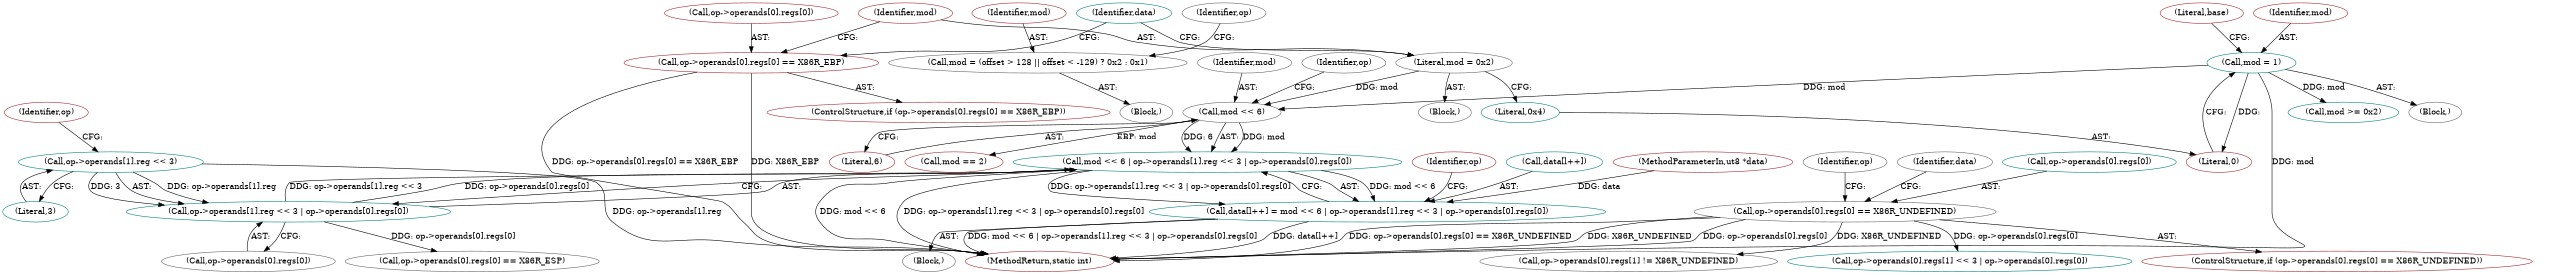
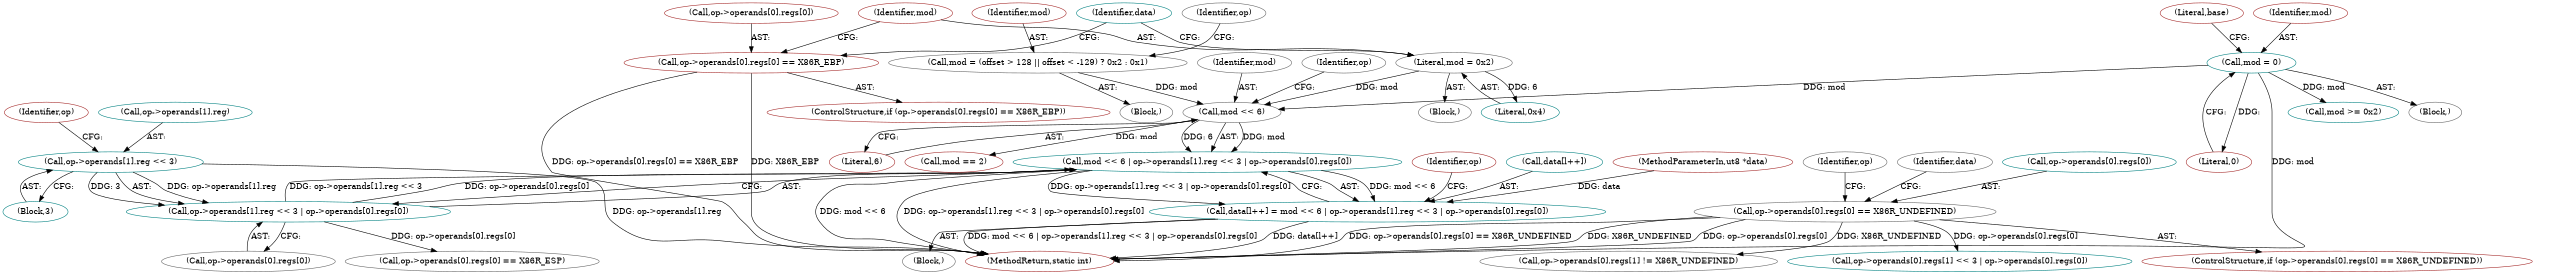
node "(Call,mod = 1)": label "(Call,mod = 1)" -> "(Call,mod = 0)"
edge "(Call,mod = (offset > 128 || offset < -129) ? 0x2 : 0x1)" -> "(Call,mod << 6)": added, label "DDG: mod"
edge "(Literal,mod = 0x2)" -> "(Literal,0x4)": label "CFG: " -> "DDG: 6"
node "(Call,op->operands[1].reg)": added
edge "(Literal,0x4)" -> "(Literal,0)": now "(Literal,0x4)" -> "(Literal,mod = 0x2)"
edge "(Call,mod << 6)" -> "(Call,mod == 2)": label "EBP: mod" -> "DDG: mod"
node "(Literal,3)": label "(Literal,3)" -> "(Block,3)"
